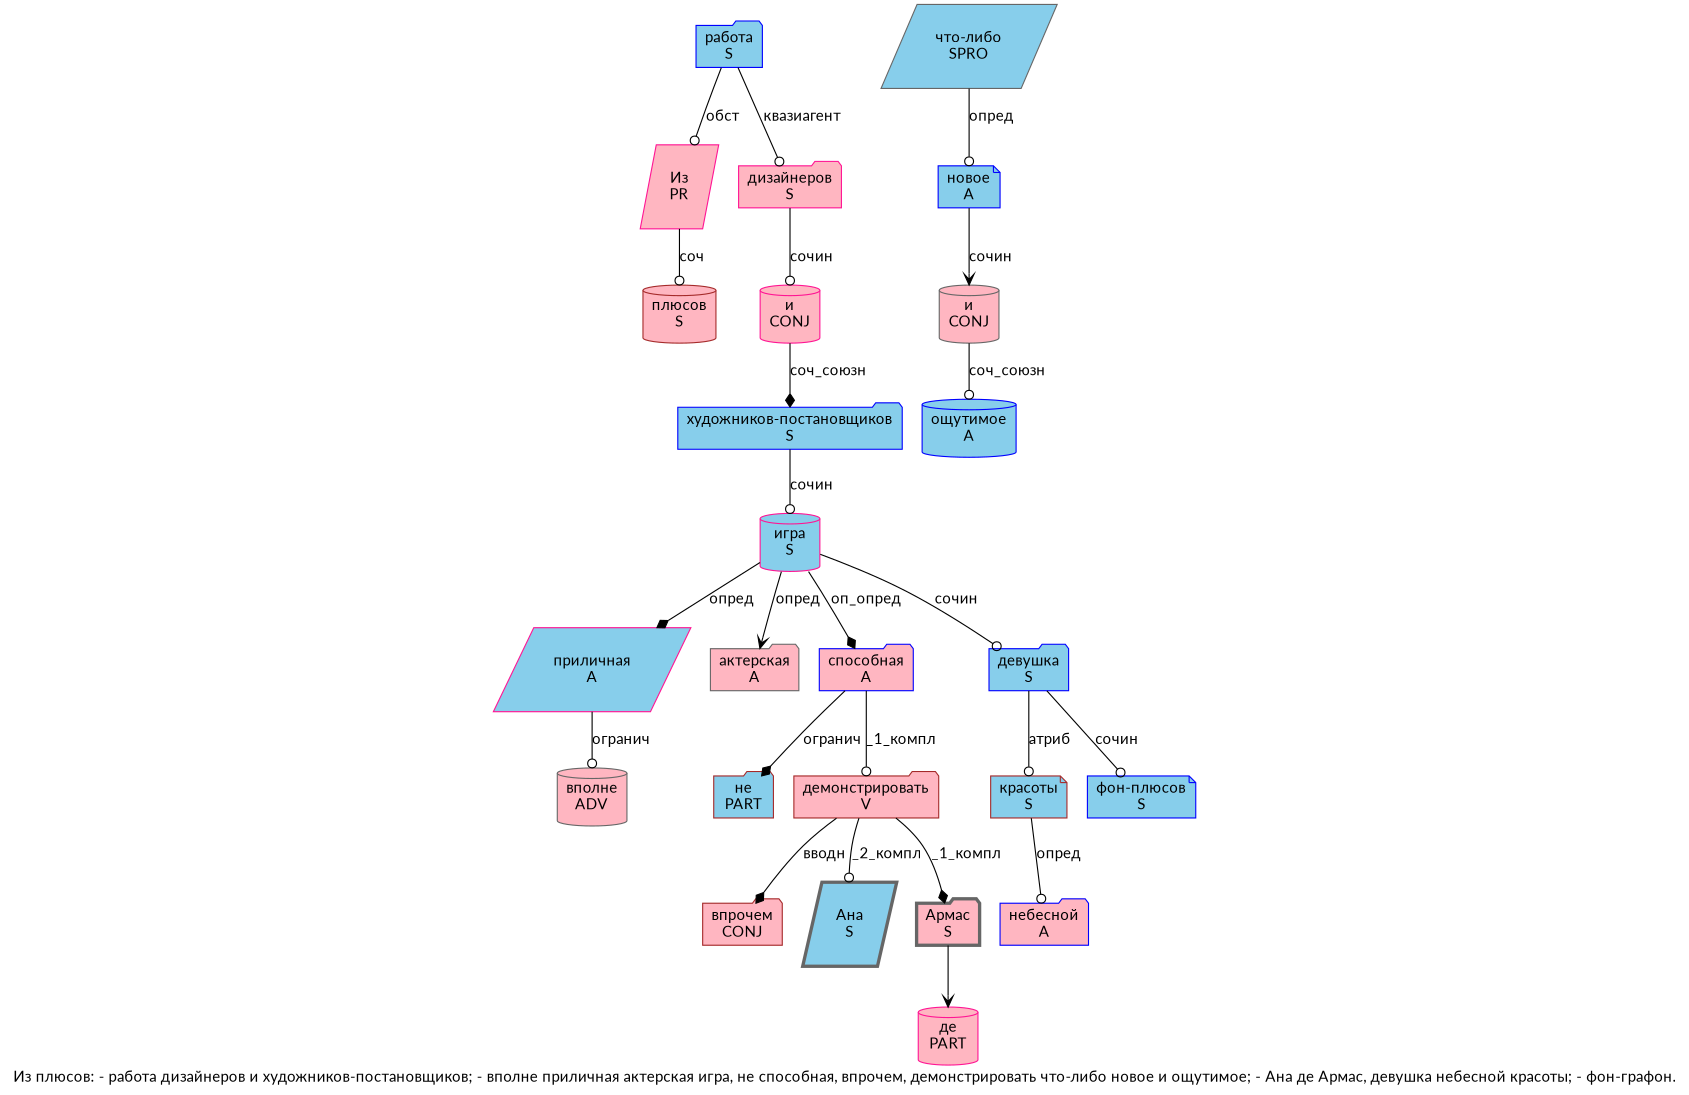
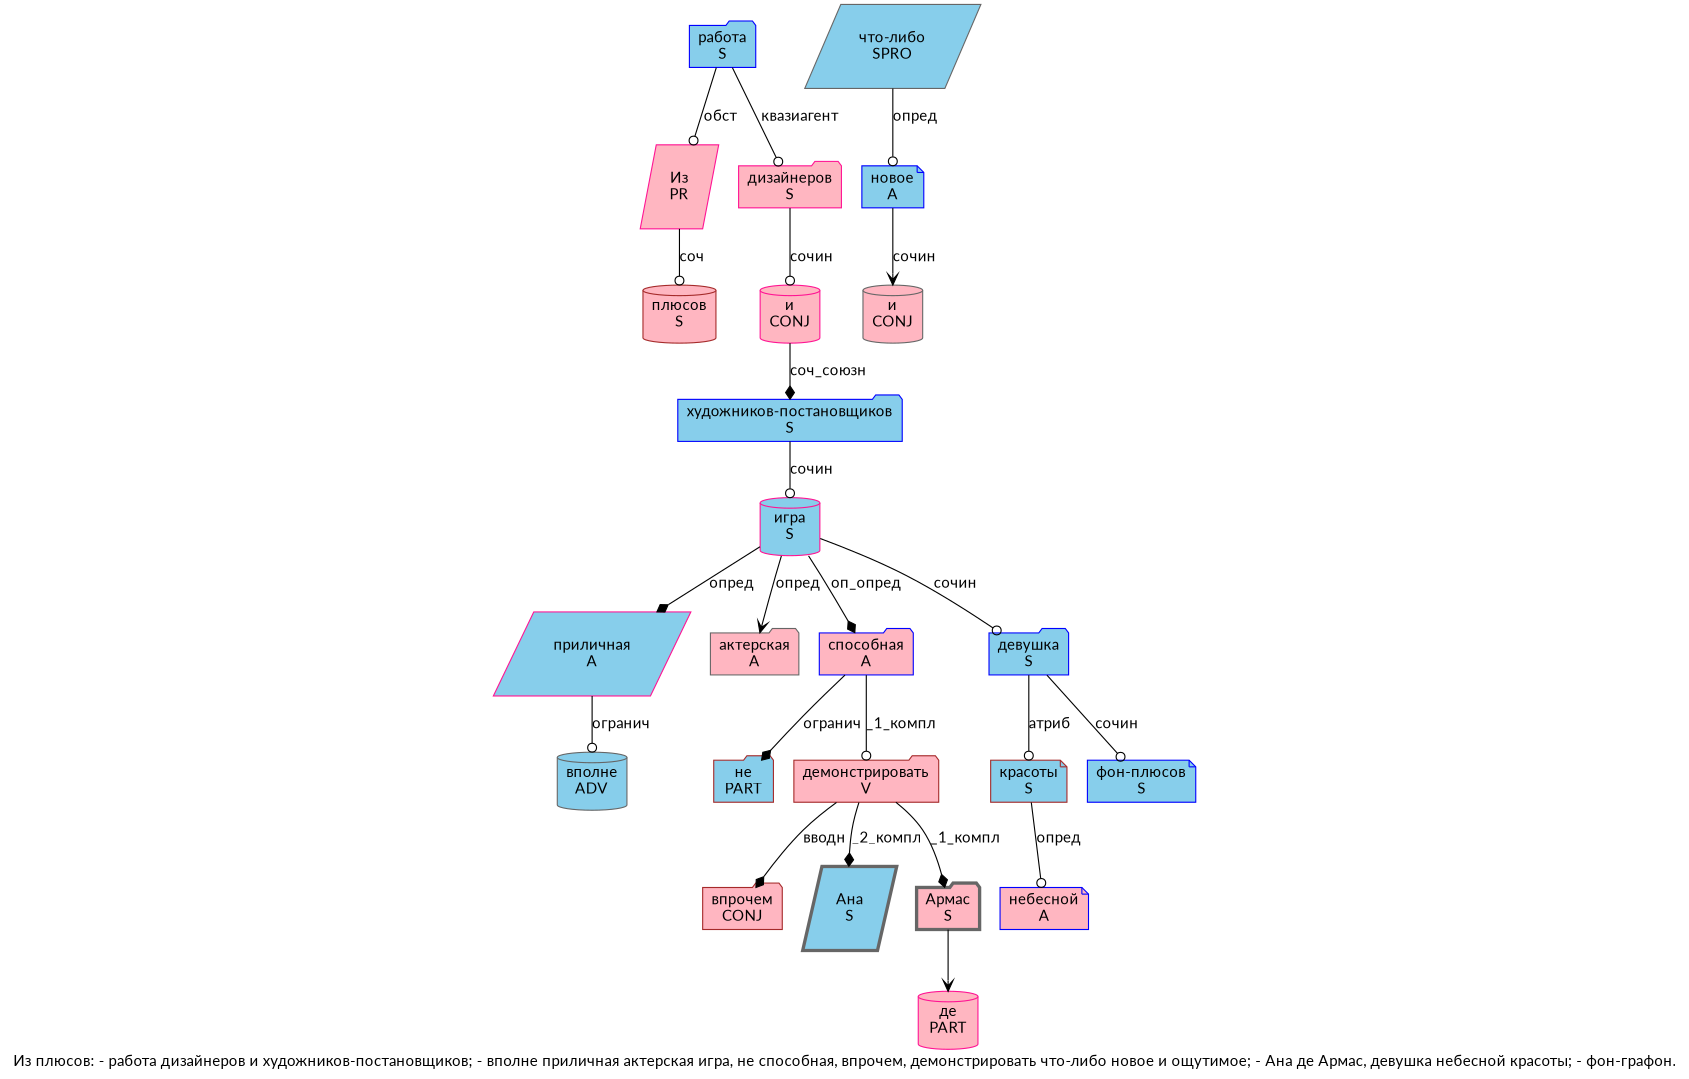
node "ощутимое A": removed
node "вполне ADV": fillcolor lightpink -> skyblue
edge "демонстрировать V" -> "Ана S": arrowhead odot -> diamond
node "небесной A": shape folder -> note
